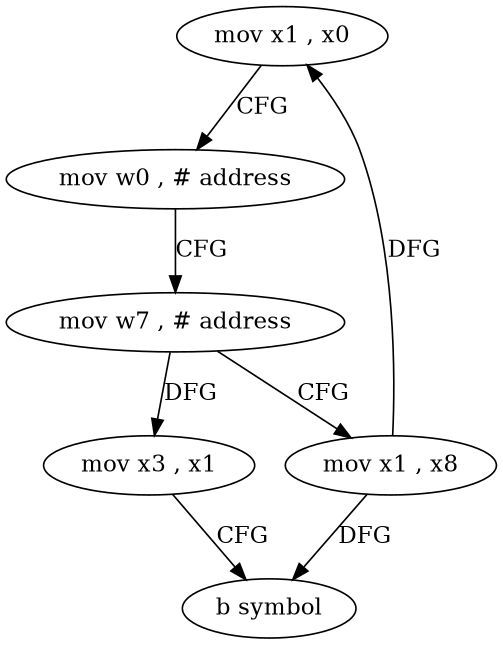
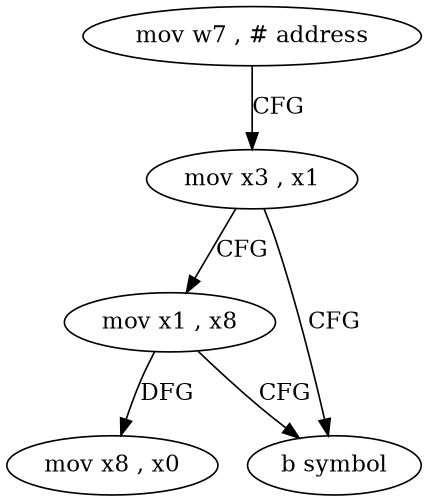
node "mov x1 , x0": label "mov x1 , x0" -> "mov x8 , x0"
node "mov w0 , # address": removed
edge "mov w7 , # address" -> "mov x1 , x8": now "mov x3 , x1" -> "mov x1 , x8"
edge "mov w7 , # address" -> "mov x3 , x1": label "DFG" -> "CFG"
edge "mov x1 , x8" -> "b symbol": label "DFG" -> "CFG"
